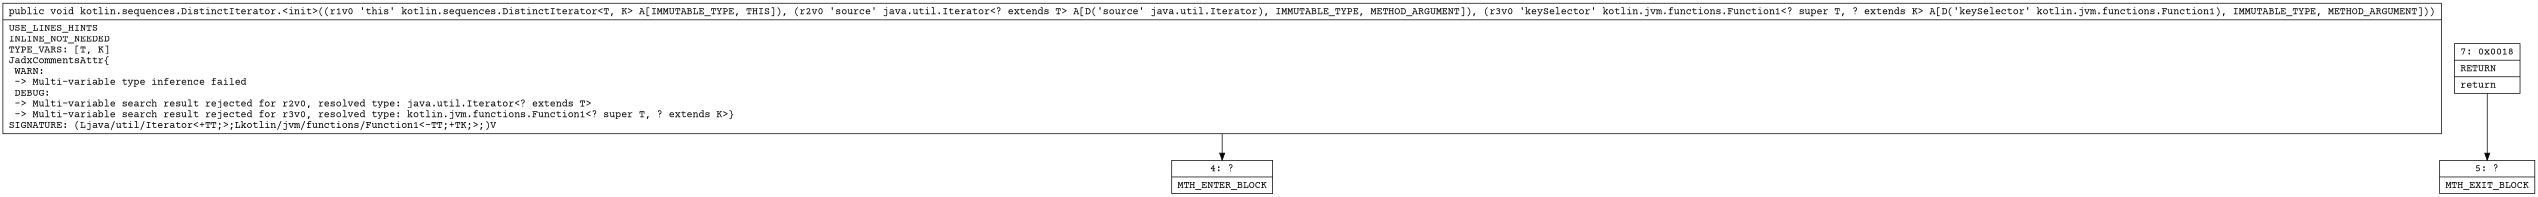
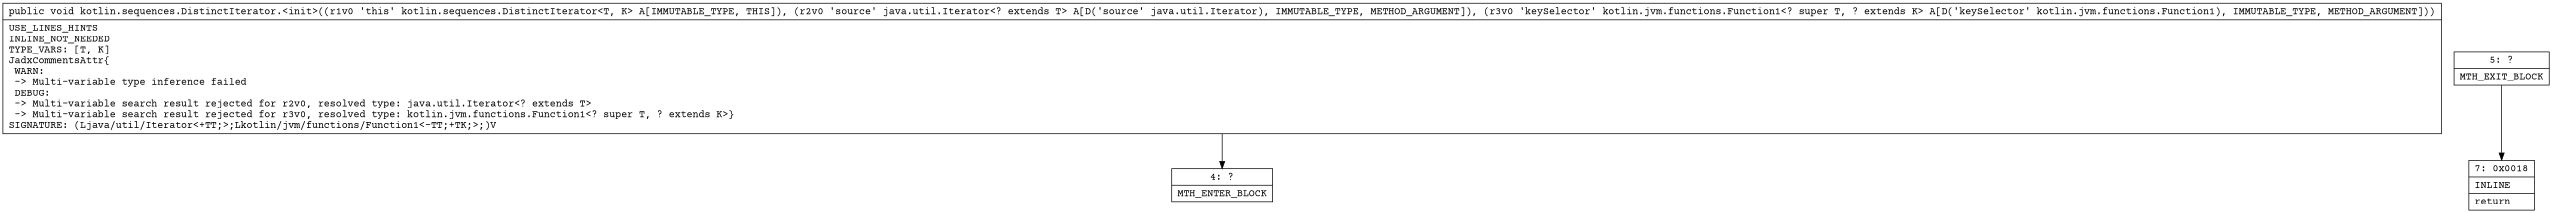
node "7: 0x0018": text "RETURN" -> "INLINE"
edge "7: 0x0018" -> "5: ?": reversed
